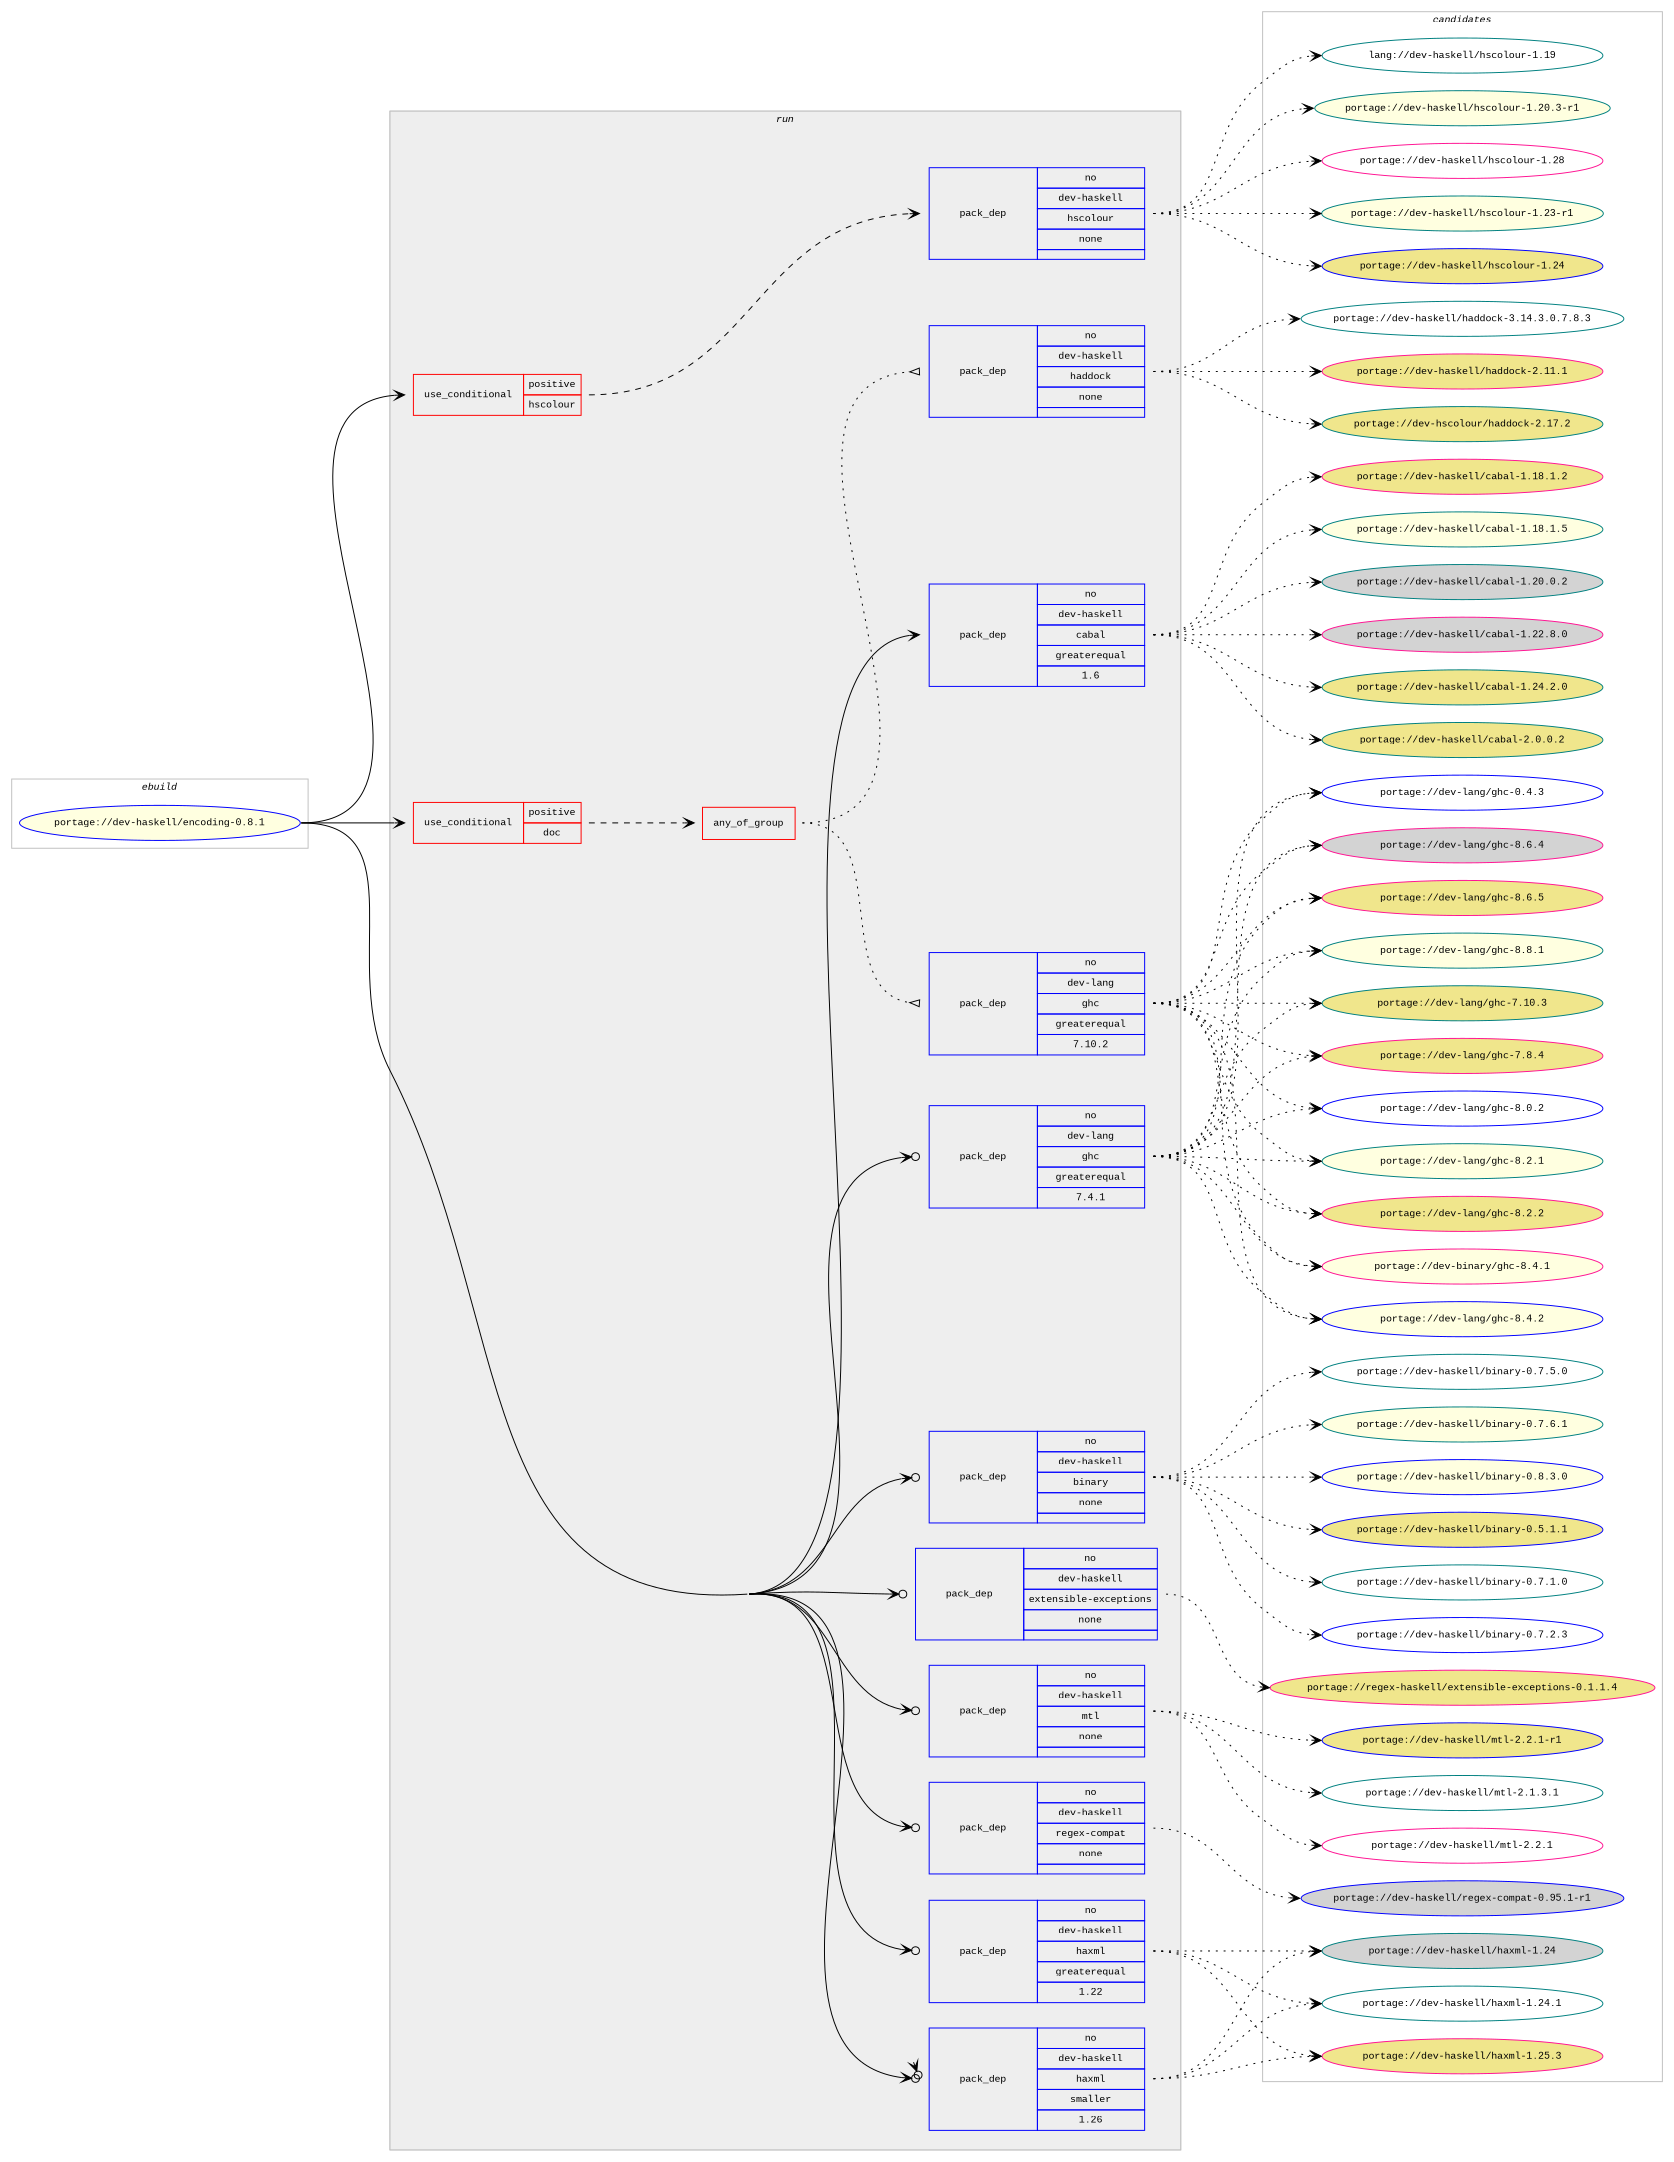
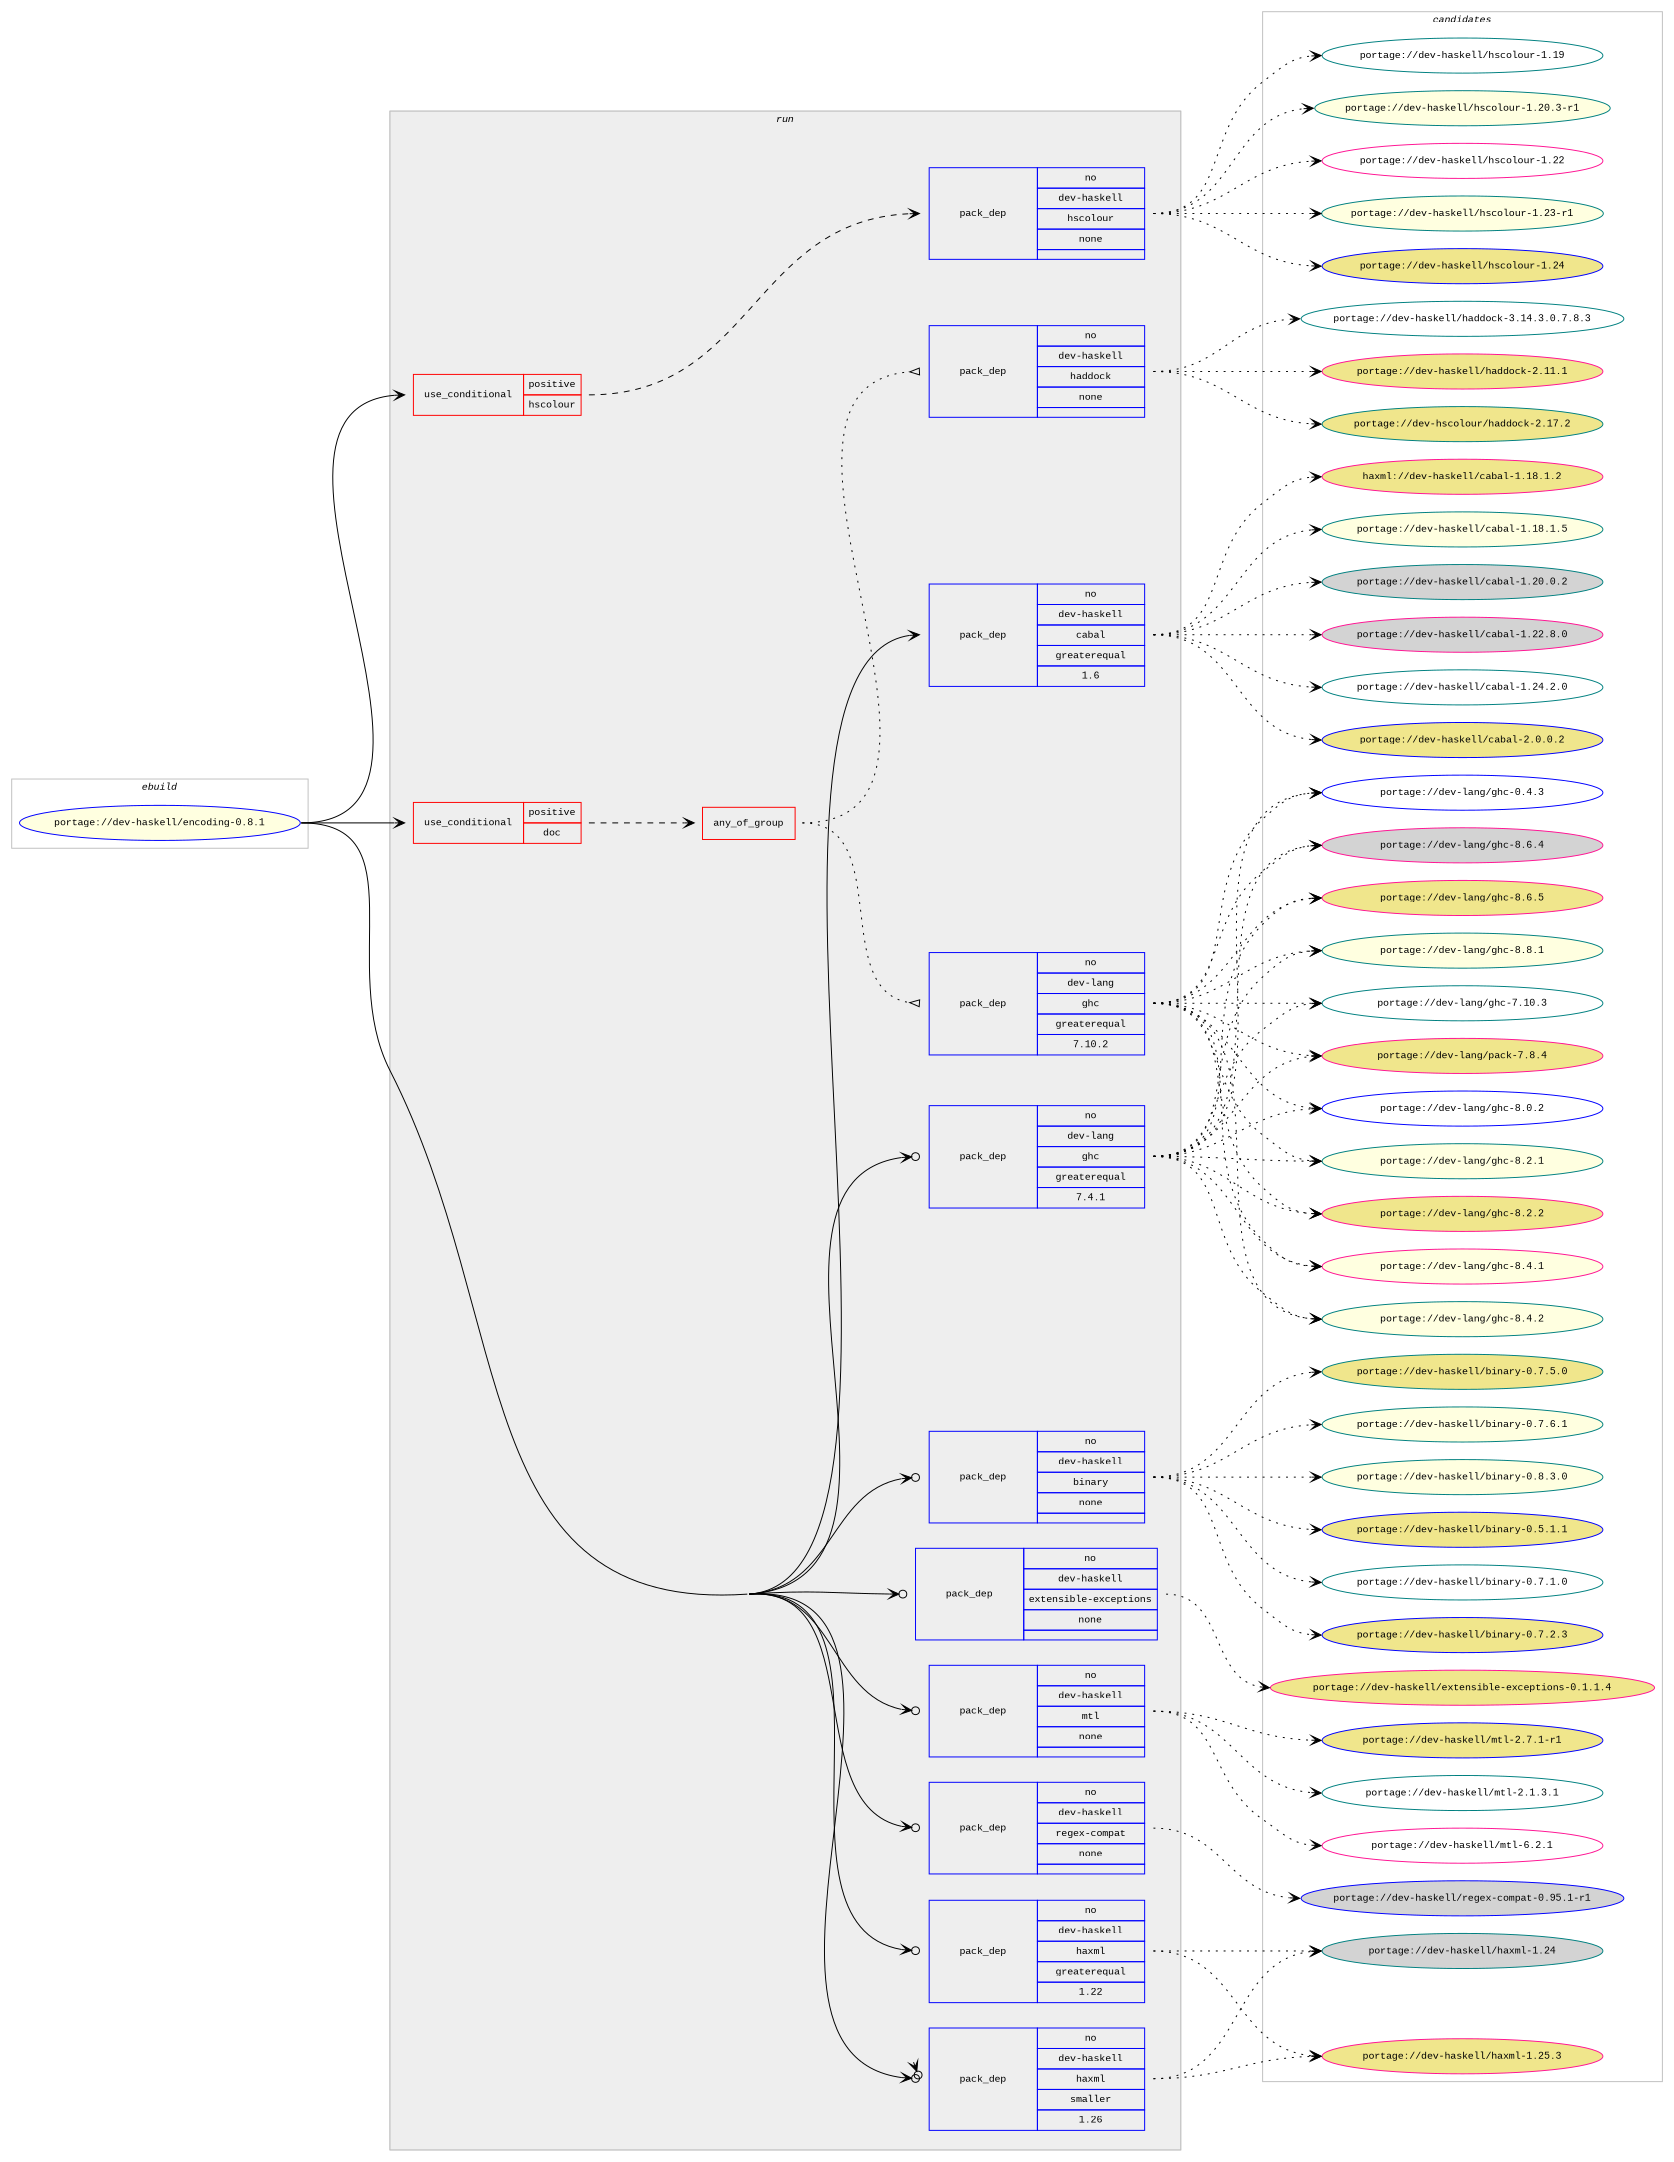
node "lang://dev-haskell/hscolour-1.19": label "lang://dev-haskell/hscolour-1.19" -> "portage://dev-haskell/hscolour-1.19"
node "portage://dev-haskell/hscolour-1.28": label "portage://dev-haskell/hscolour-1.28" -> "portage://dev-haskell/hscolour-1.22"
node "portage://dev-haskell/cabal-1.18.1.2": label "portage://dev-haskell/cabal-1.18.1.2" -> "haxml://dev-haskell/cabal-1.18.1.2"
node "portage://dev-haskell/cabal-1.24.2.0": fillcolor khaki -> white
node "portage://dev-haskell/cabal-2.0.0.2": color teal -> blue
node "portage://dev-lang/ghc-7.10.3": fillcolor khaki -> white
node "portage://dev-lang/ghc-7.8.4": label "portage://dev-lang/ghc-7.8.4" -> "portage://dev-lang/pack-7.8.4"
node "portage://dev-binary/ghc-8.4.1": label "portage://dev-binary/ghc-8.4.1" -> "portage://dev-lang/ghc-8.4.1"
node "portage://dev-lang/ghc-8.4.2": color blue -> teal
node "portage://dev-haskell/binary-0.7.5.0": fillcolor white -> khaki
node "portage://dev-haskell/binary-0.8.3.0": color blue -> teal
node "portage://dev-haskell/binary-0.7.2.3": fillcolor white -> khaki
node "portage://regex-haskell/extensible-exceptions-0.1.1.4": label "portage://regex-haskell/extensible-exceptions-0.1.1.4" -> "portage://dev-haskell/extensible-exceptions-0.1.1.4"
node "portage://dev-haskell/mtl-2.2.1-r1": label "portage://dev-haskell/mtl-2.2.1-r1" -> "portage://dev-haskell/mtl-2.7.1-r1"
node "portage://dev-haskell/mtl-2.2.1": label "portage://dev-haskell/mtl-2.2.1" -> "portage://dev-haskell/mtl-6.2.1"
node "portage://dev-haskell/haxml-1.24.1": removed
